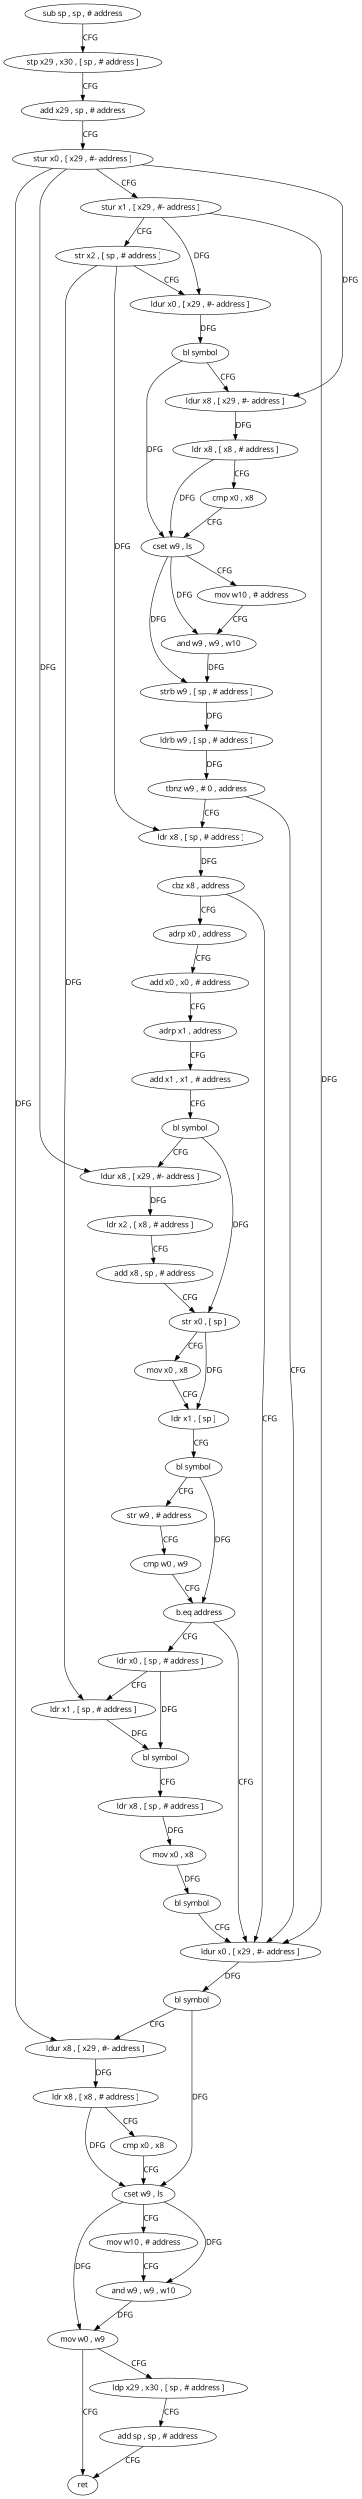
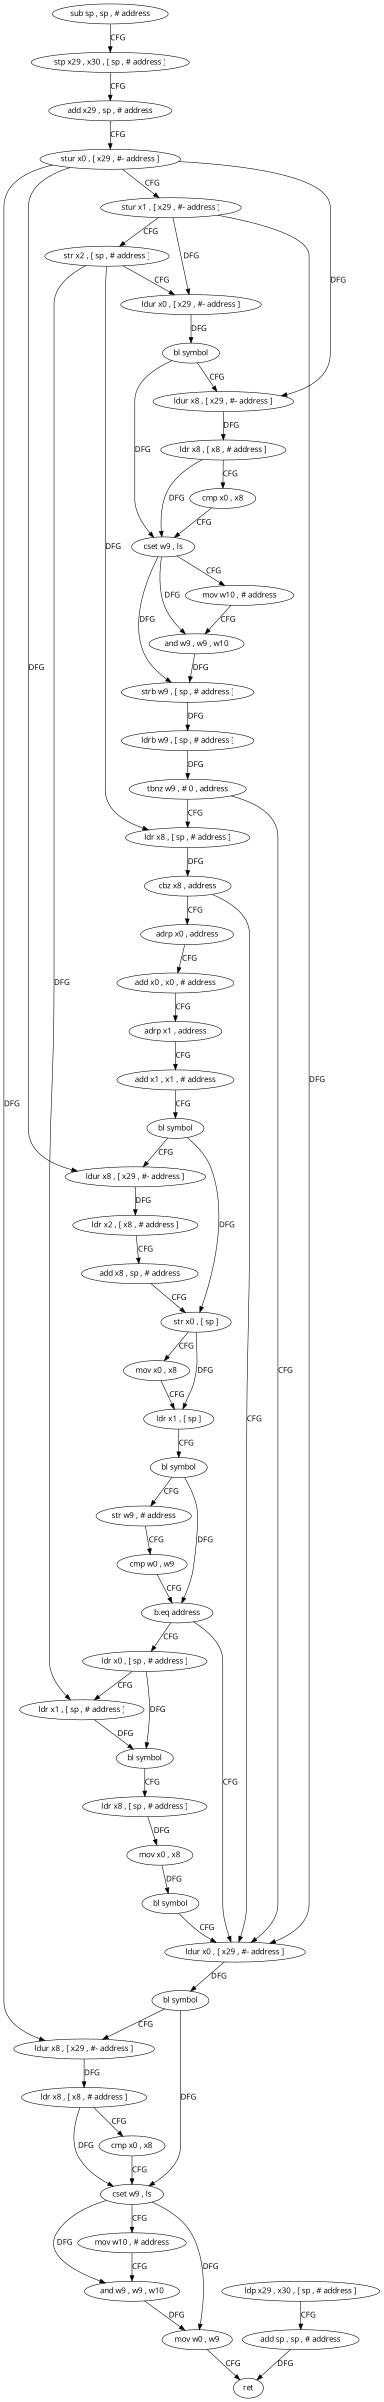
edge "mov w0 , w9" -> "ldp x29 , x30 , [ sp , # address ]": removed, label "CFG"
edge "add sp , sp , # address" -> "ret": label "CFG" -> "DFG"
